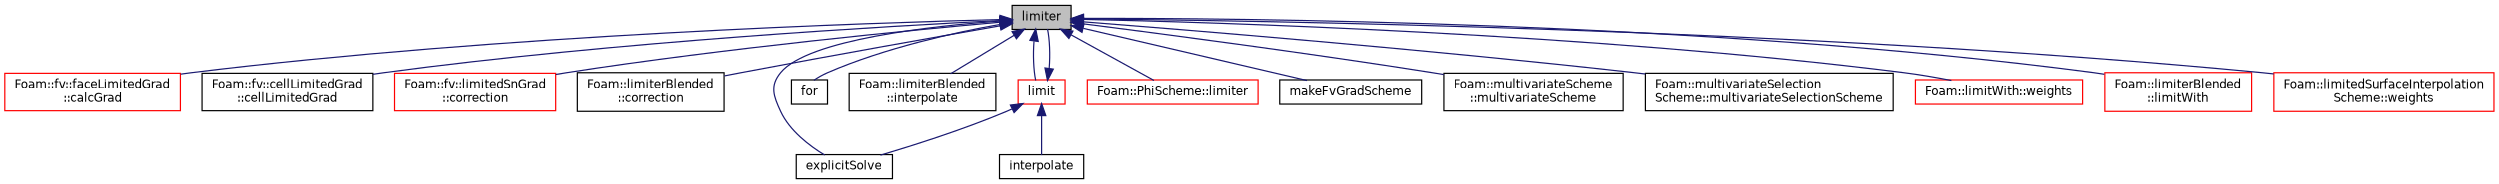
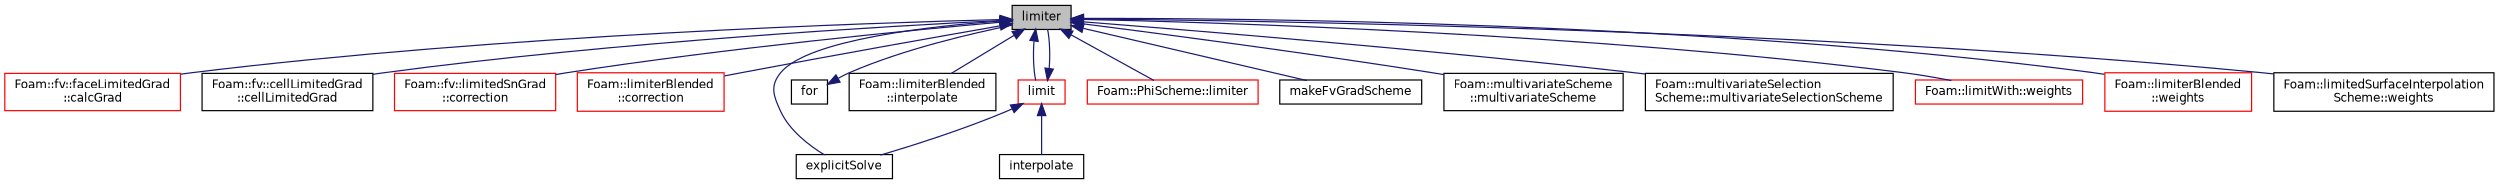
edge "for" -> "limiter": reversed
node "Foam::limiterBlended ::correction": color black -> red
node "Foam::limiterBlended ::limitWith": label "Foam::limiterBlended ::limitWith" -> "Foam::limiterBlended ::weights"
node "Foam::limitedSurfaceInterpolation Scheme::weights": color red -> black
